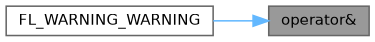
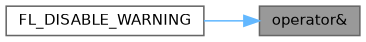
node "FL_WARNING_WARNING": label "FL_WARNING_WARNING" -> "FL_DISABLE_WARNING"
